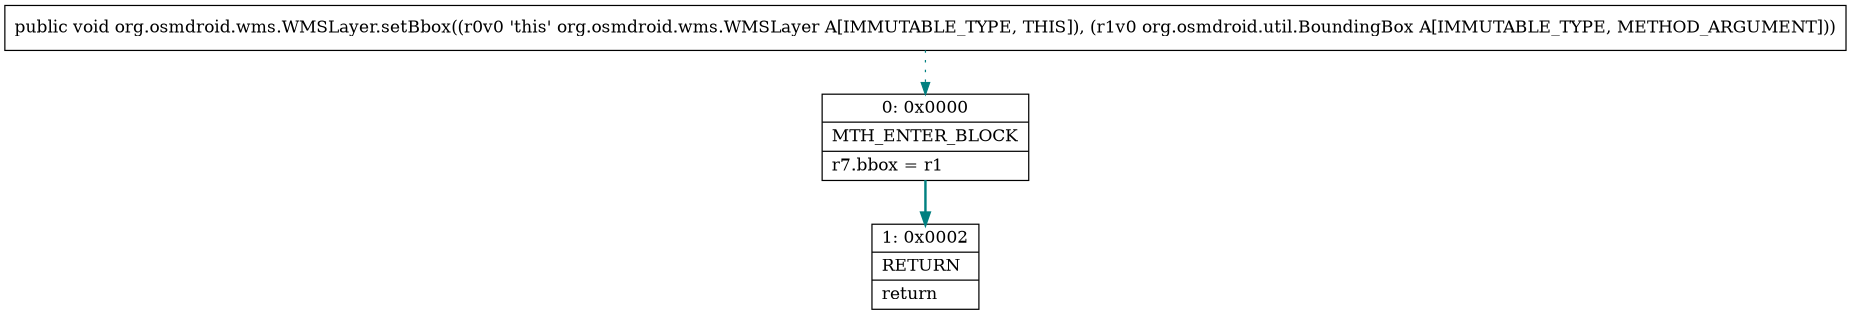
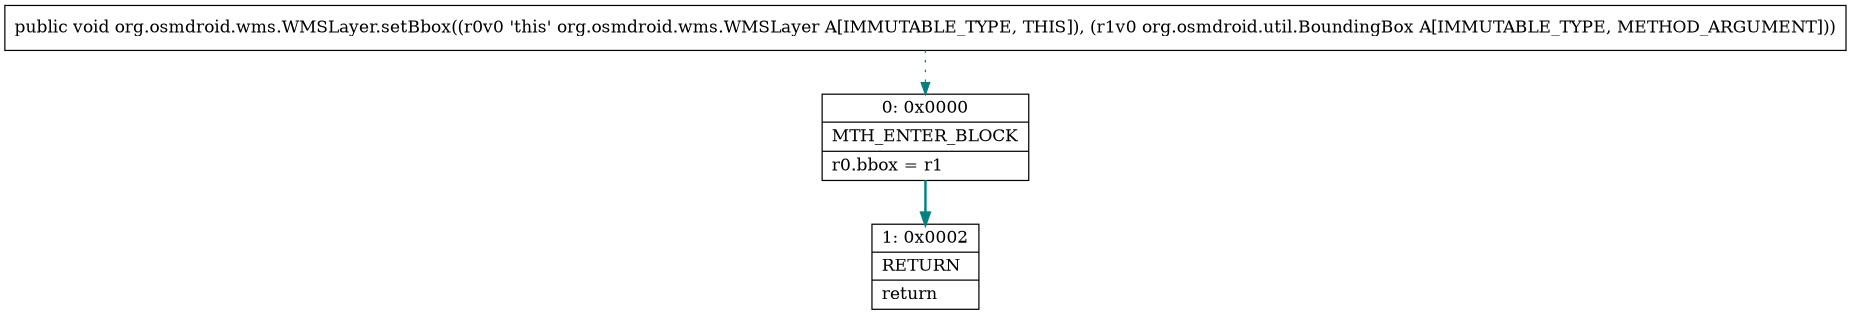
node "0: 0x0000": text "r7.bbox = r1" -> "r0.bbox = r1"
